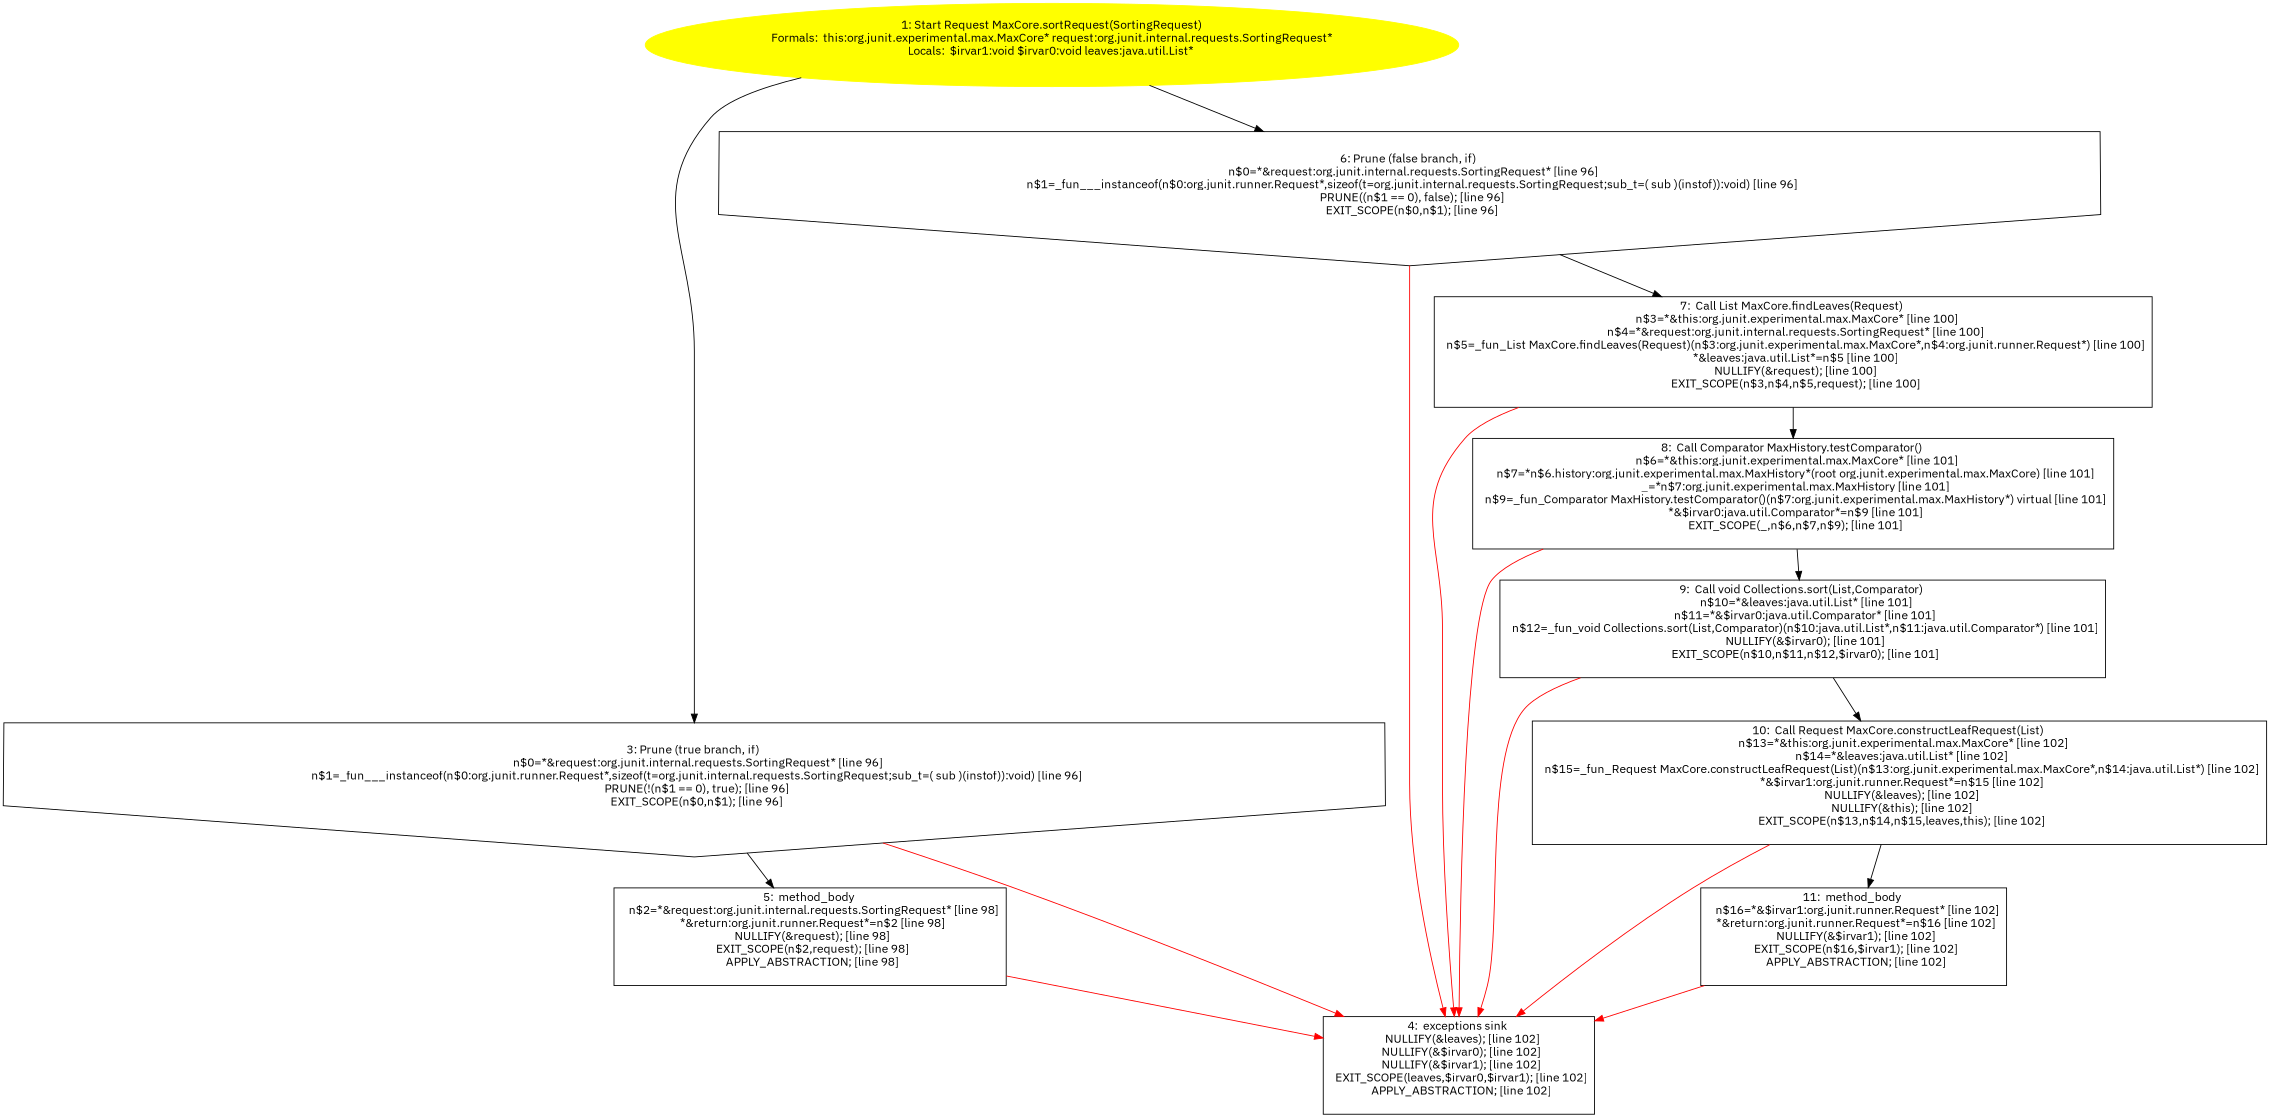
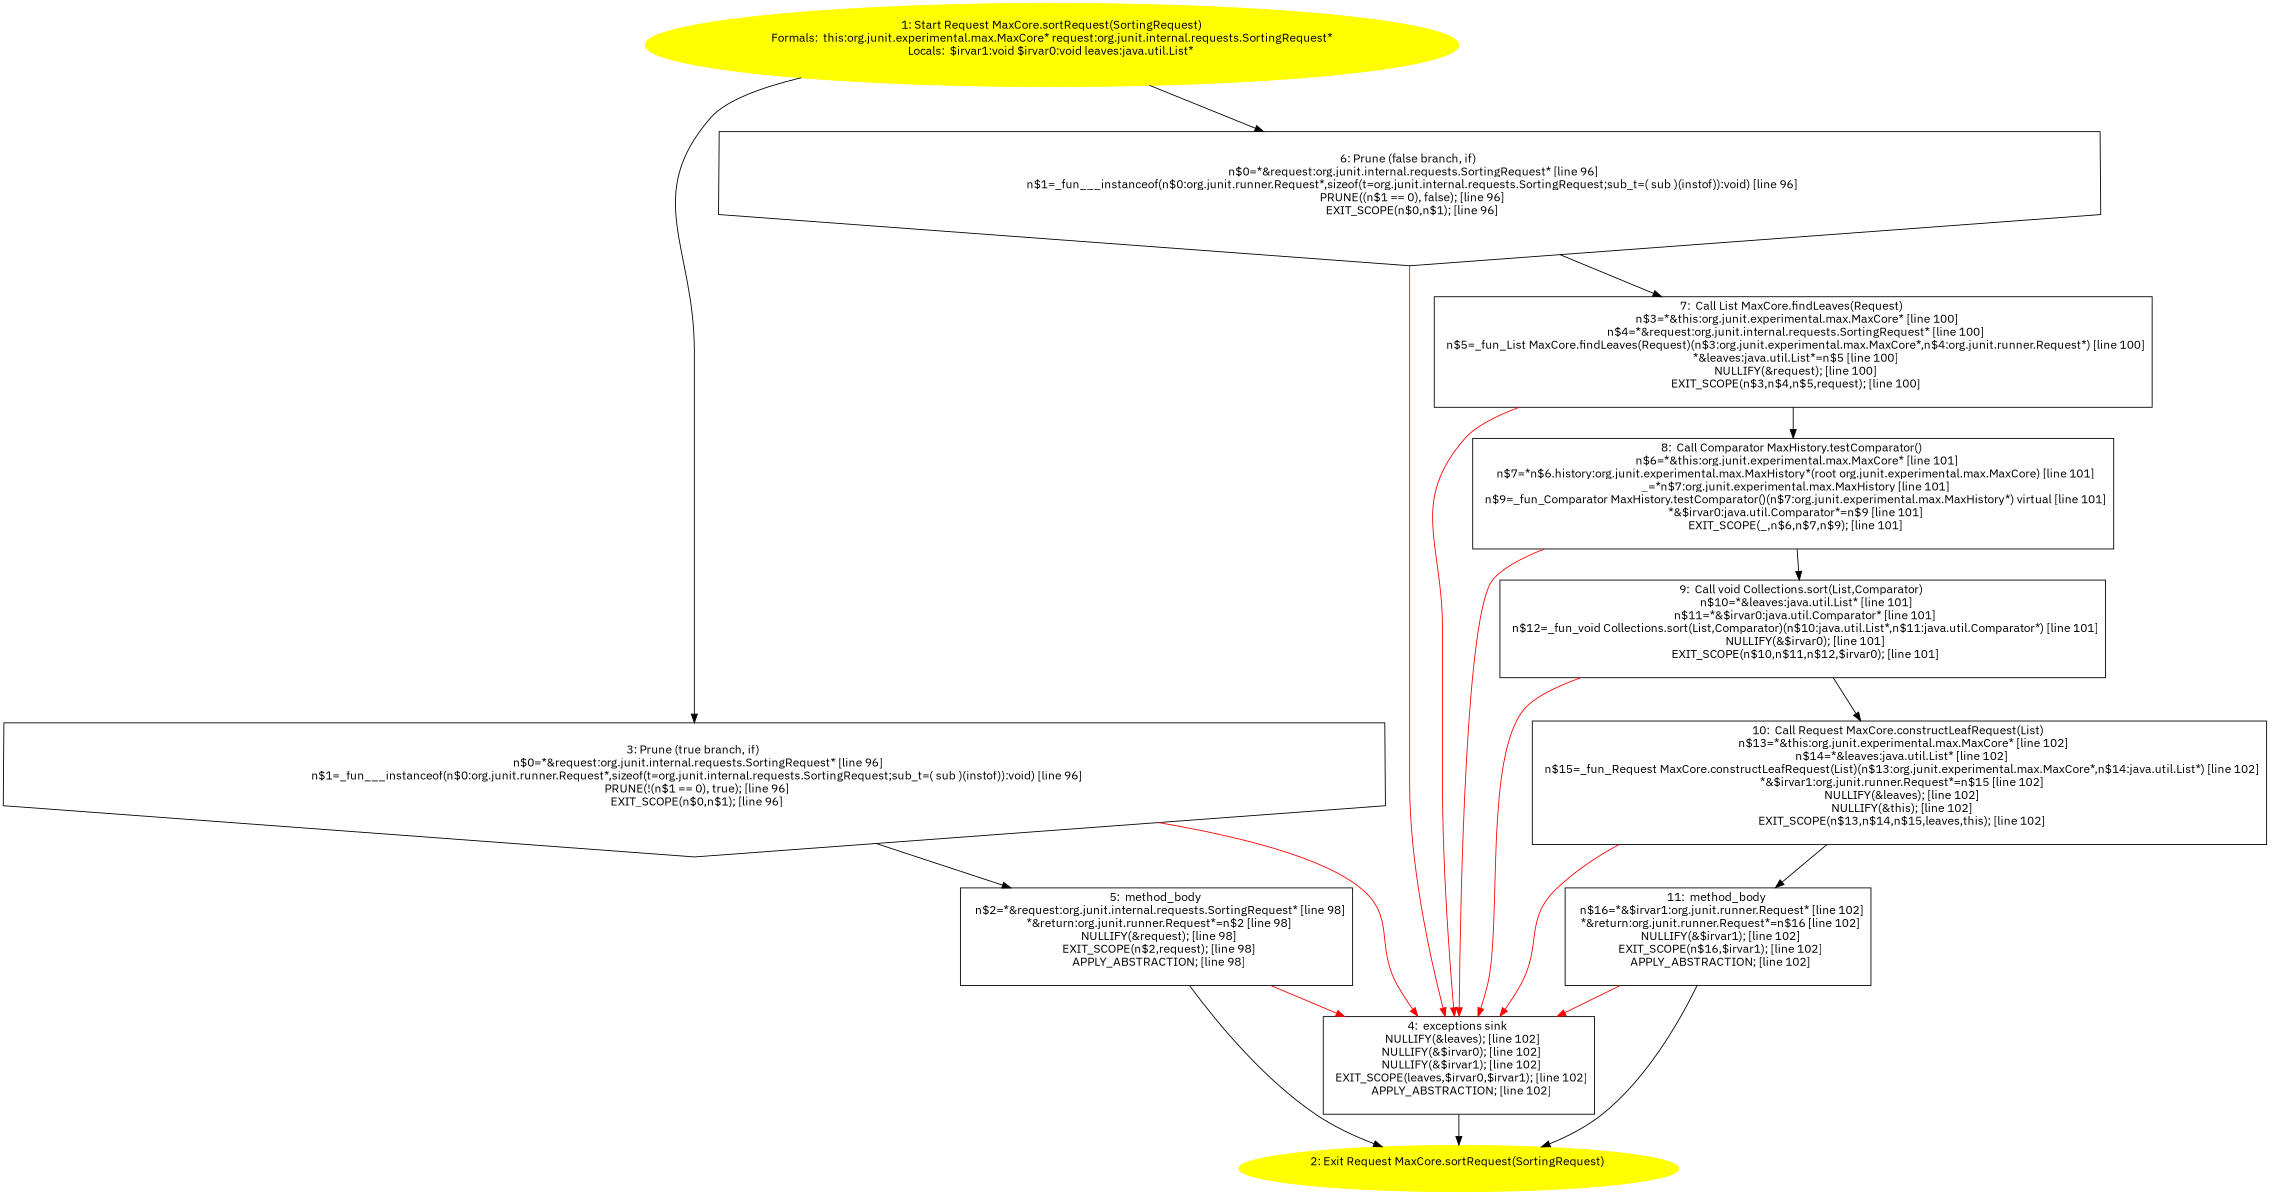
node "2: Exit Request MaxCore.sortRequest(SortingRequest)": added
